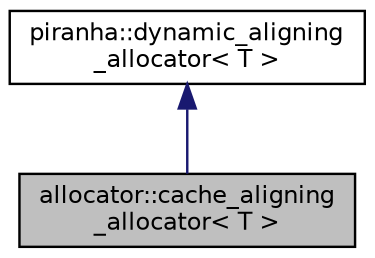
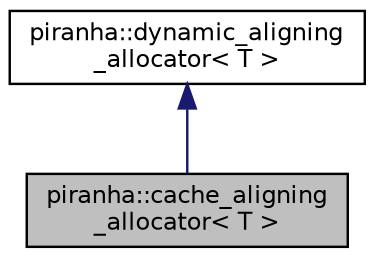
node "allocator::cache_aligning _allocator< T >": label "allocator::cache_aligning _allocator< T >" -> "piranha::cache_aligning _allocator< T >"
